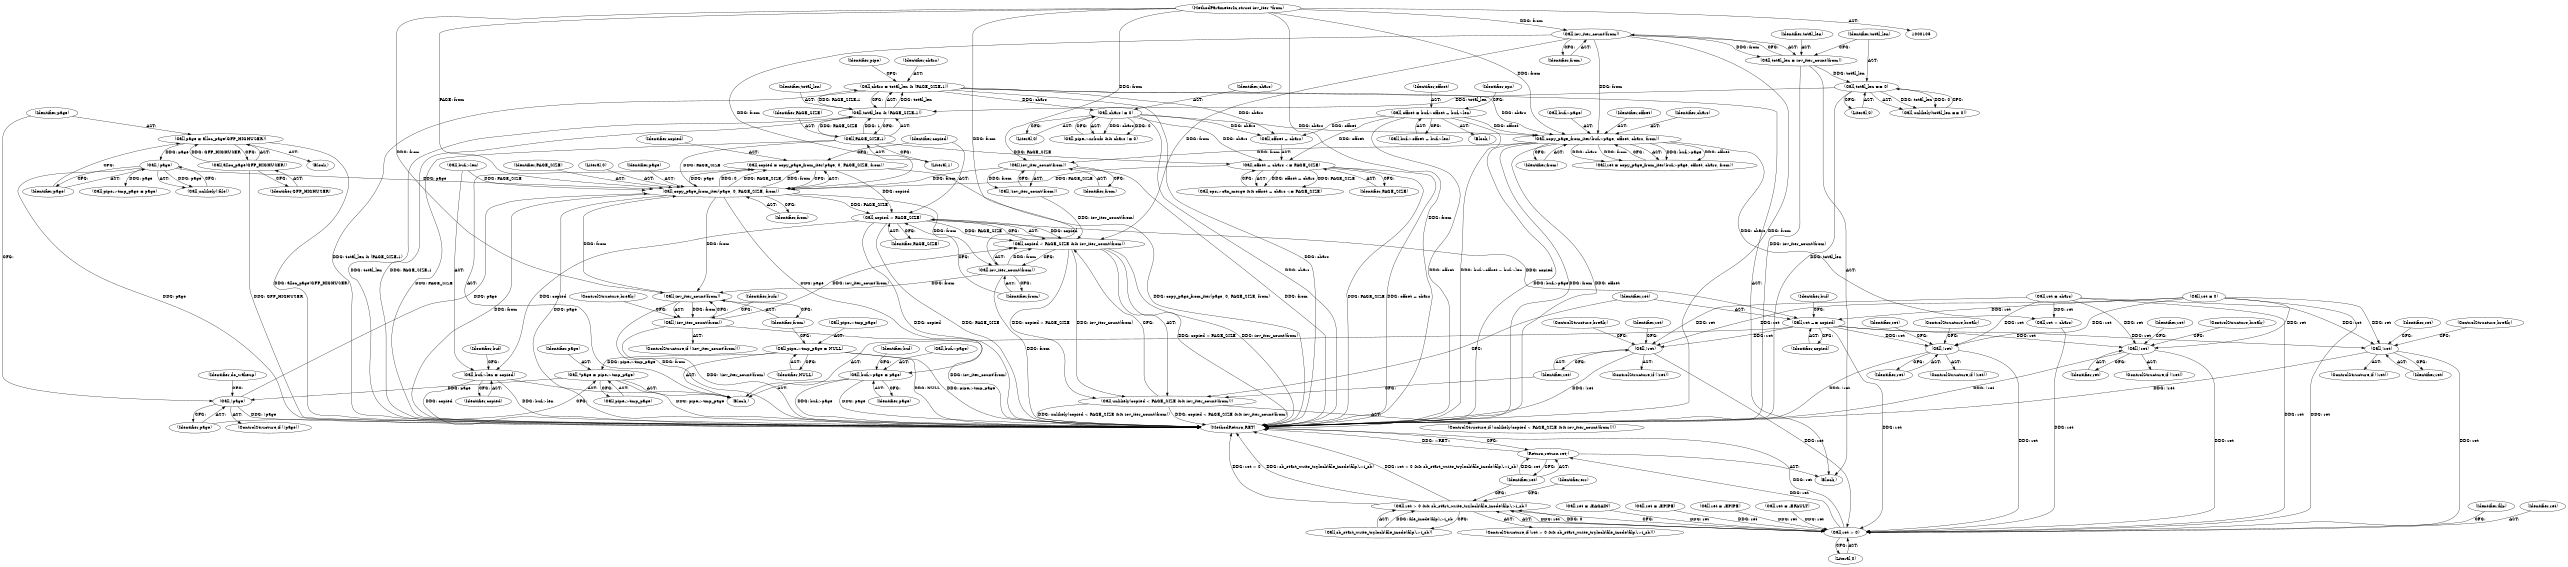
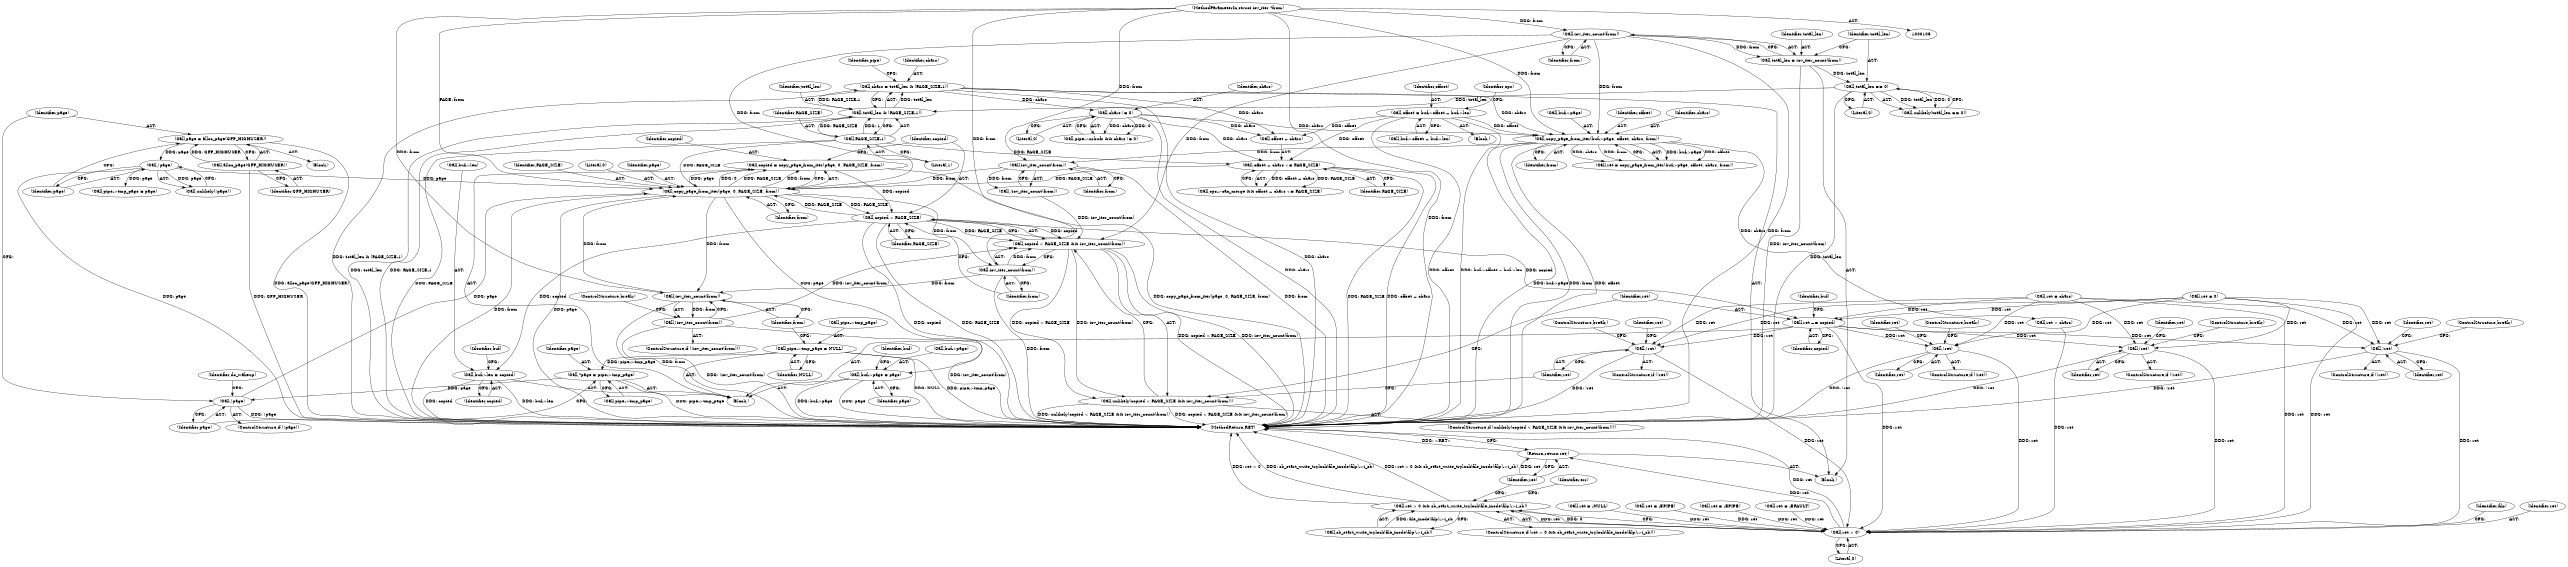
edge "(Call,buf->len)" -> "(Call,copy_page_from_iter(page, 0, PAGE_SIZE, from))": now "(Call,copied < PAGE_SIZE)" -> "(Call,copy_page_from_iter(page, 0, PAGE_SIZE, from))"
node "(Call,unlikely(!file))": label "(Call,unlikely(!file))" -> "(Call,unlikely(!page))"
node "(Identifier,bufs)": removed
edge "(Call,ret = chars)" -> "(Call,ret < chars)": now "(Call,ret = chars)" -> "(Call,ret += copied)"
node "(Call,ret = -EAGAIN)": label "(Call,ret = -EAGAIN)" -> "(Call,ret = -NULL)"
